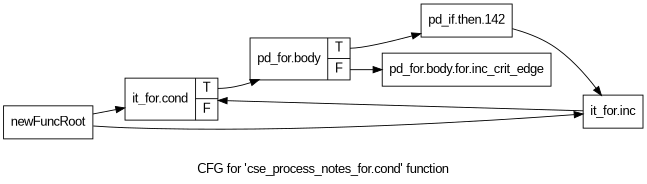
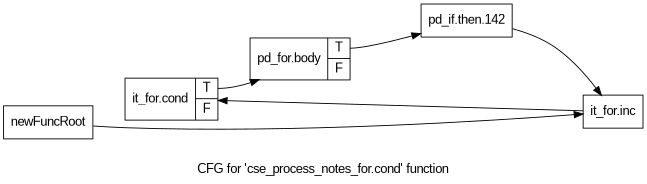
node "pd_for.body.for.inc_crit_edge": removed
edge "newFuncRoot" -> "it_for.cond": removed
